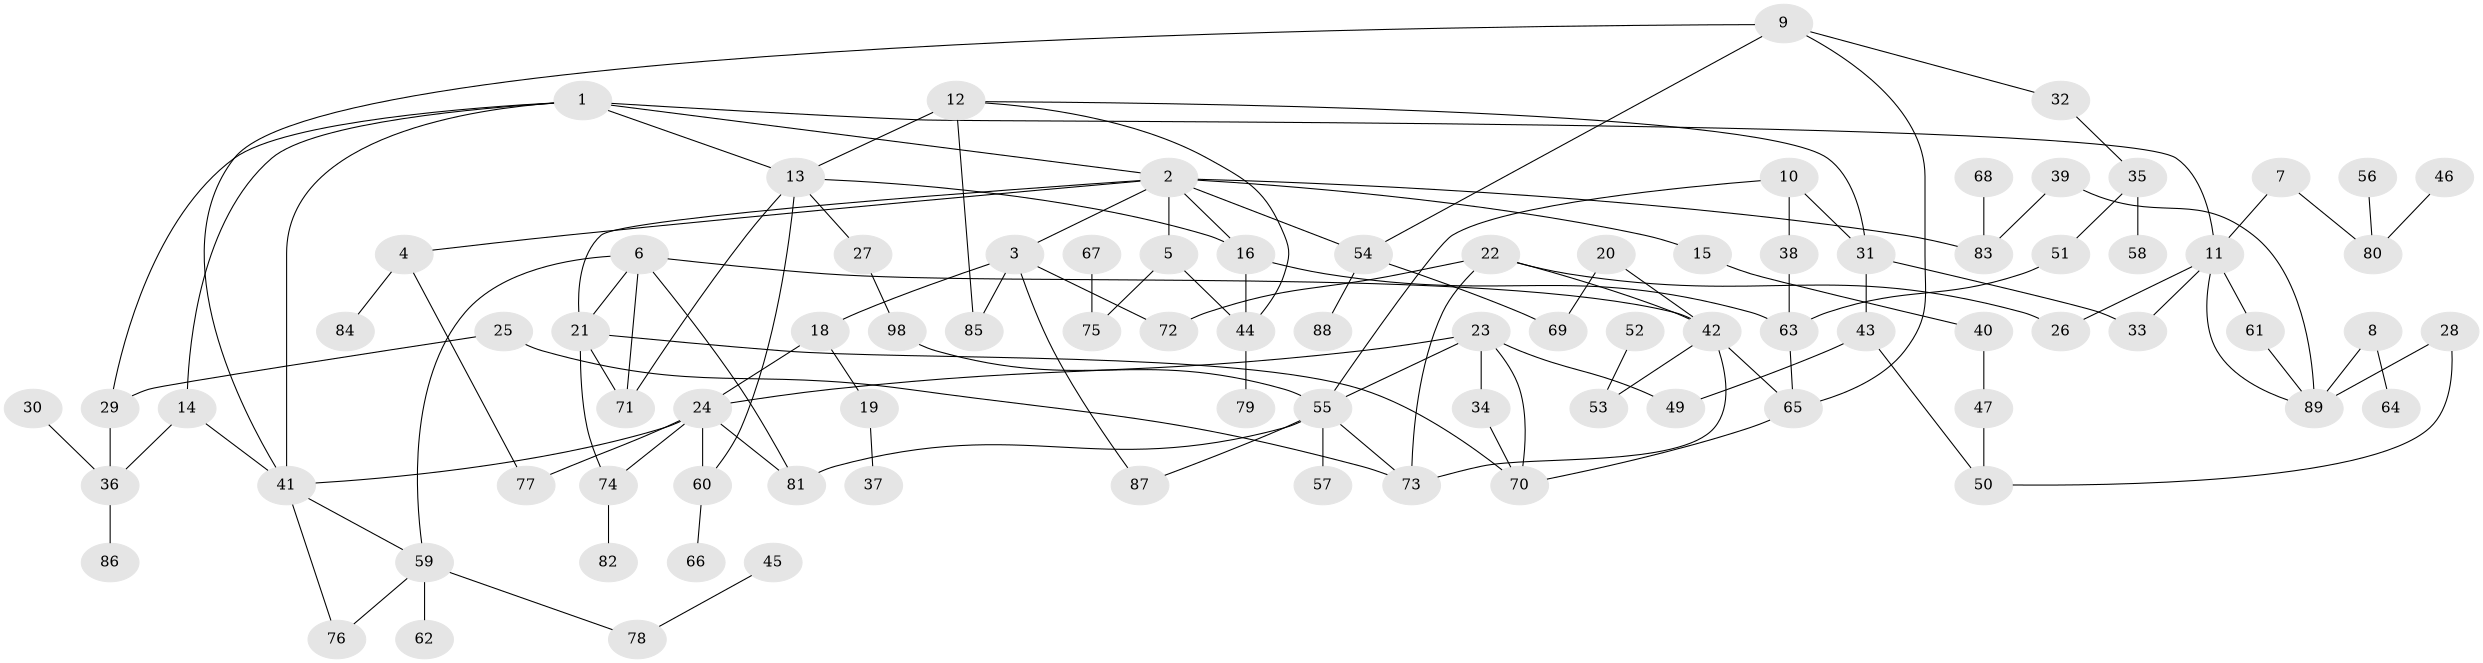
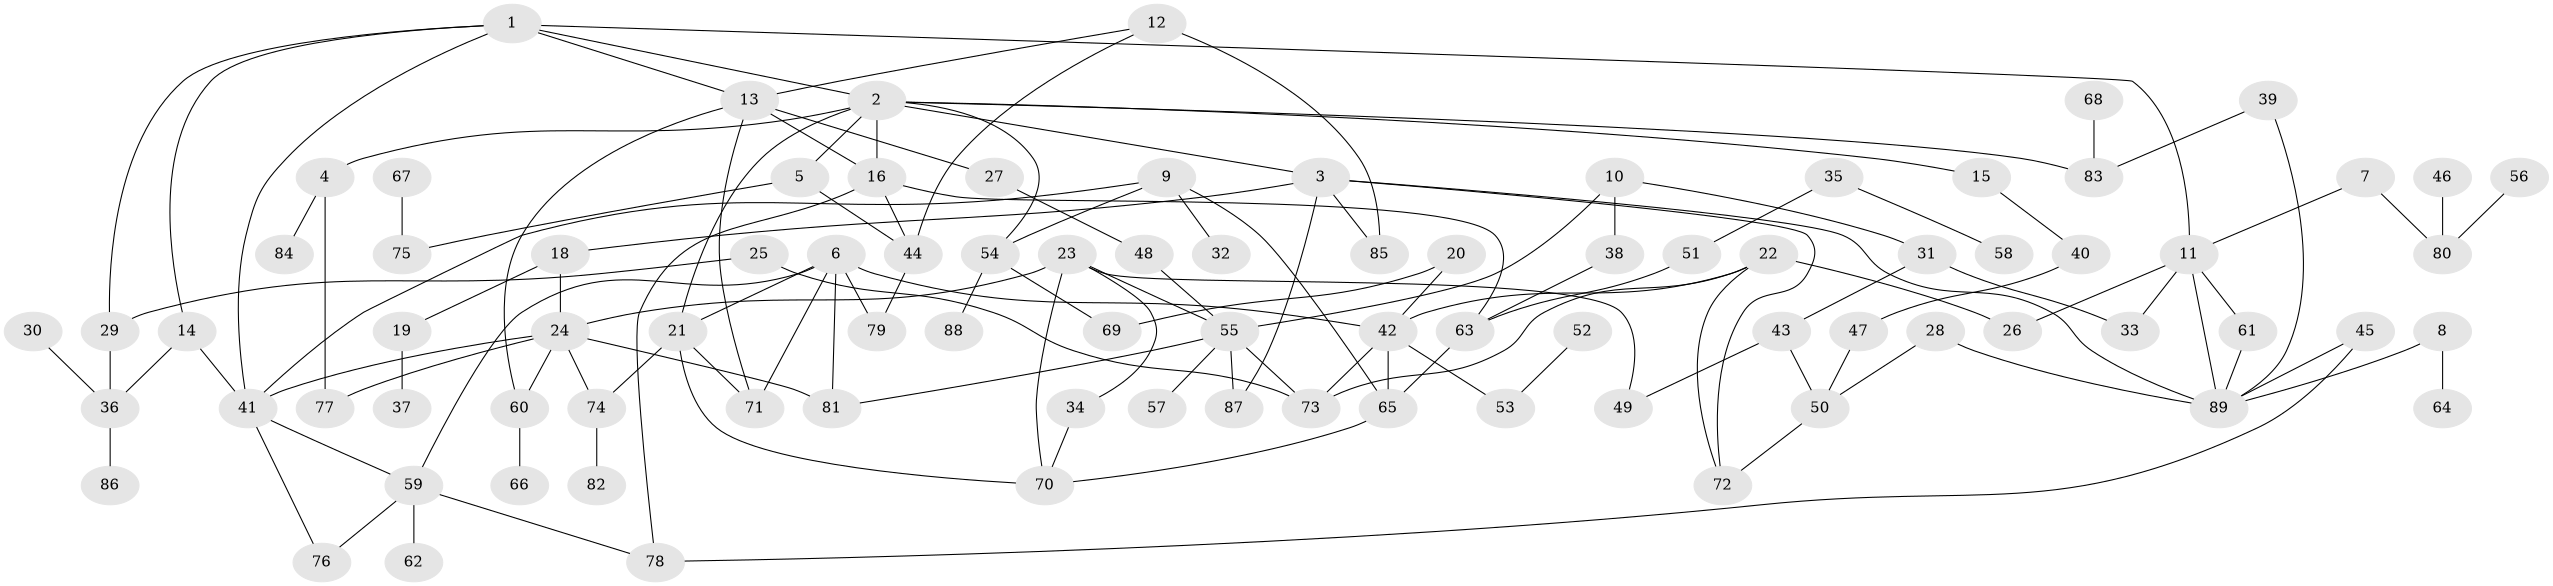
edge "12" -- "31": removed
edge "32" -- "35": removed
edge "3" -- "89": added
edge "6" -- "79": added
edge "16" -- "78": added
node "98": label "98" -> "48"
edge "45" -- "89": added
edge "50" -- "72": added
